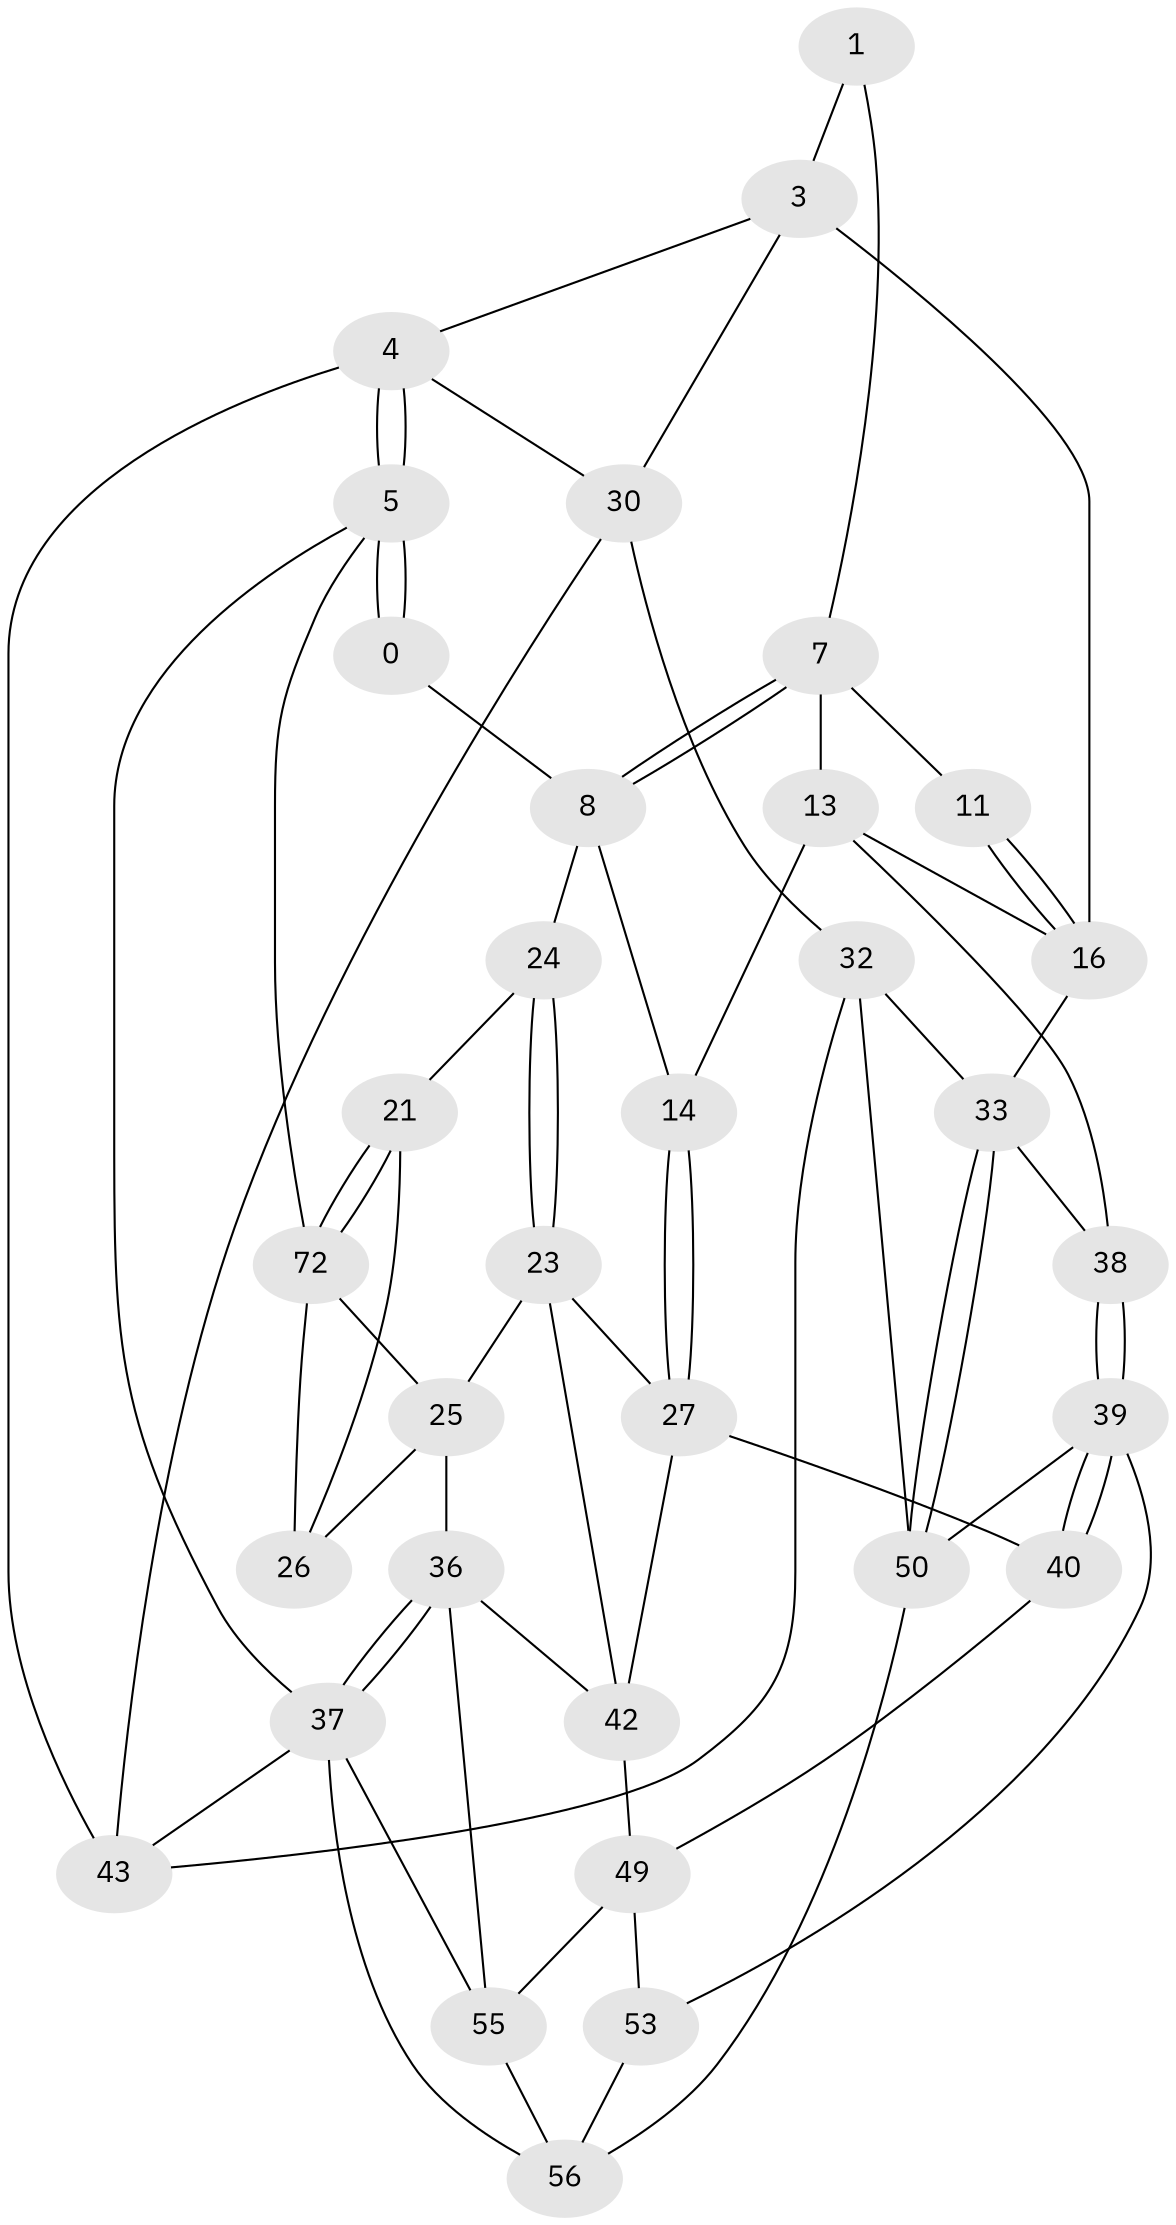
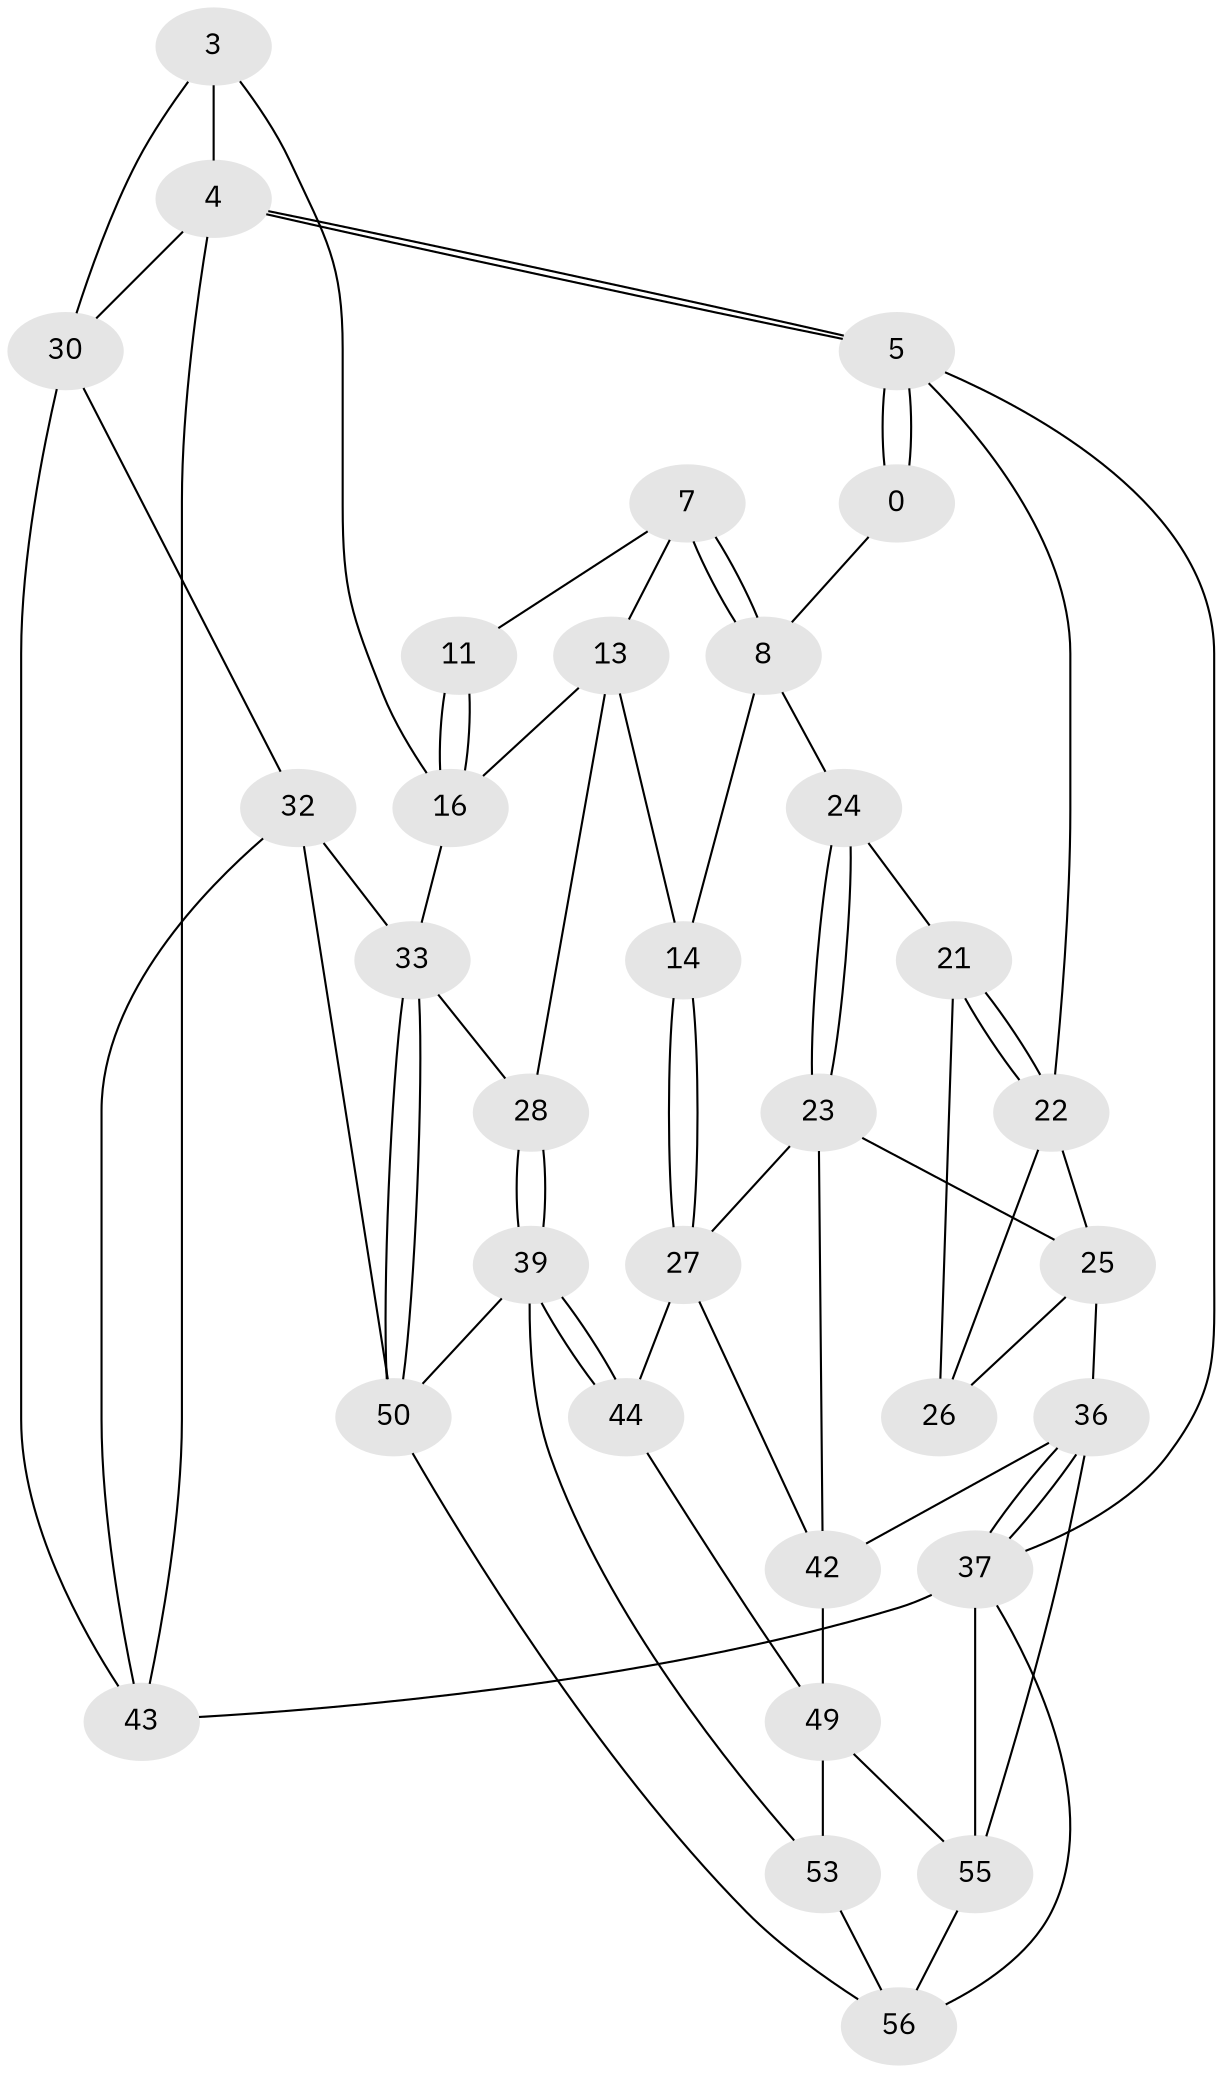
node "1": removed
node "72": label "72" -> "22"
node "38": label "38" -> "28"
node "40": label "40" -> "44"
